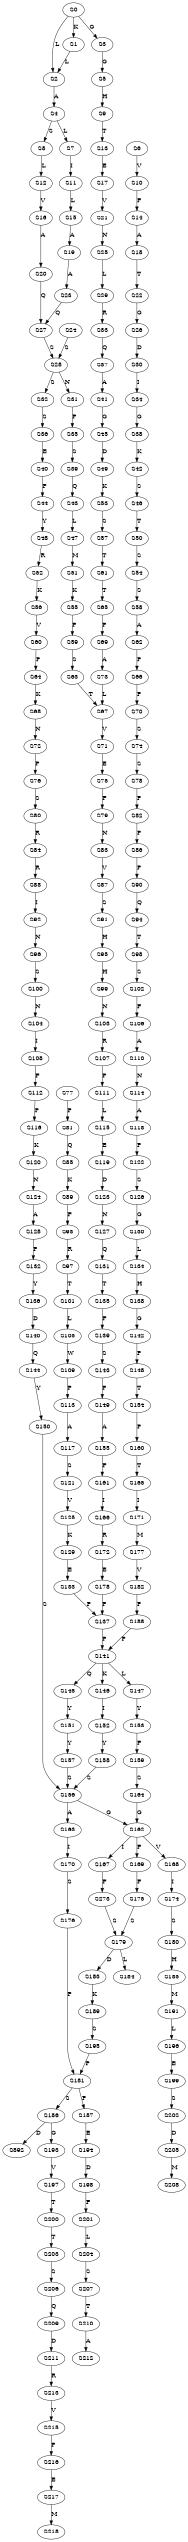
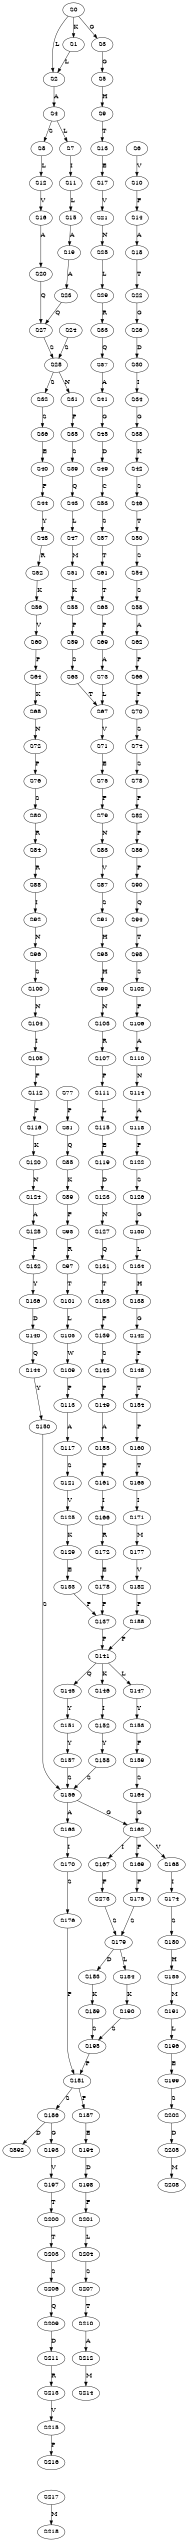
edge "S49" -> "S53": label "K" -> "C"
node "S190": added
node "S214": added
edge "S216" -> "S217": removed, label "E"
